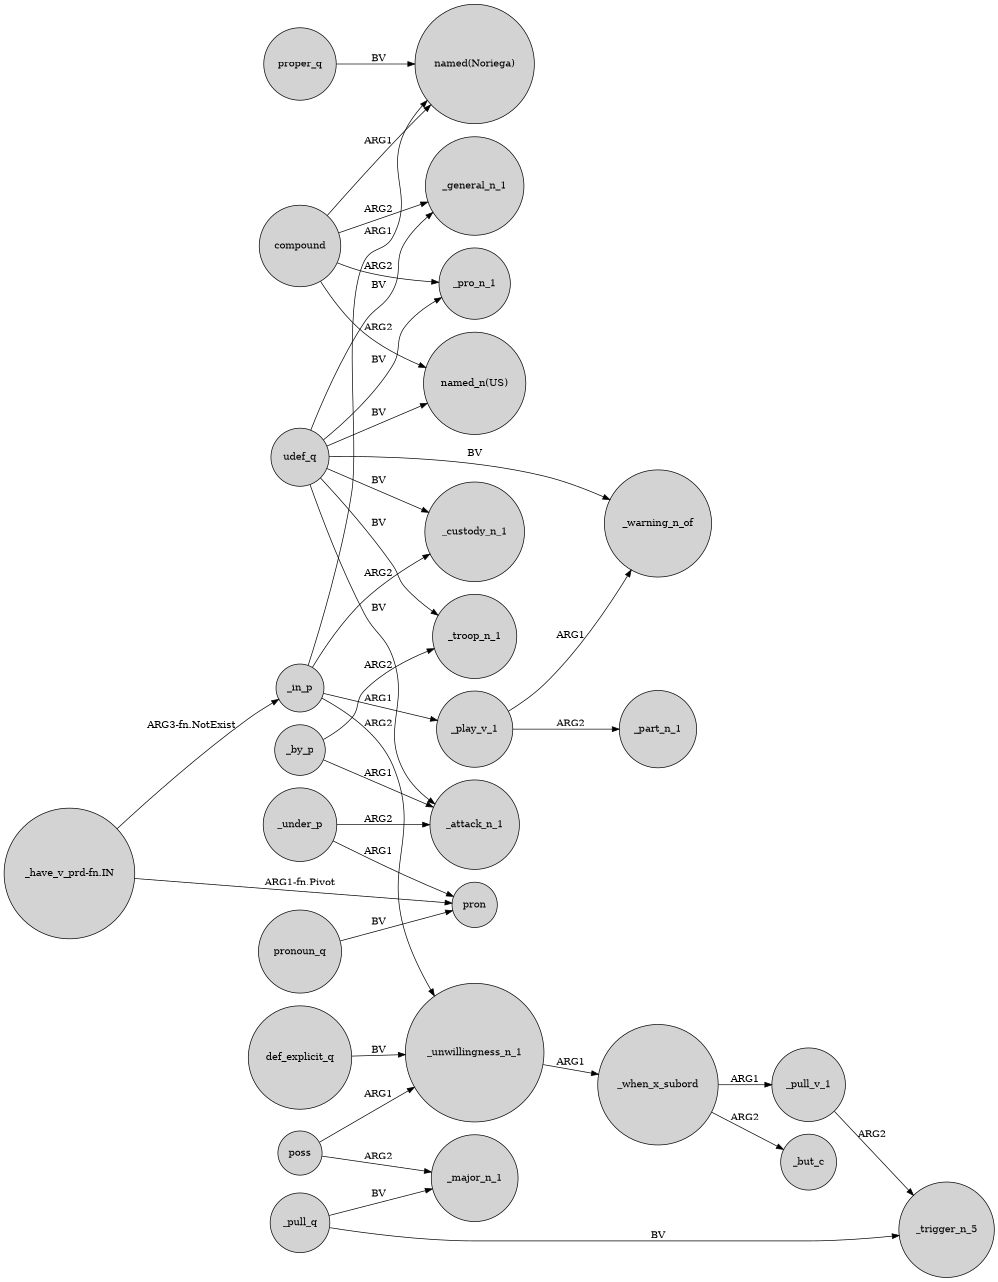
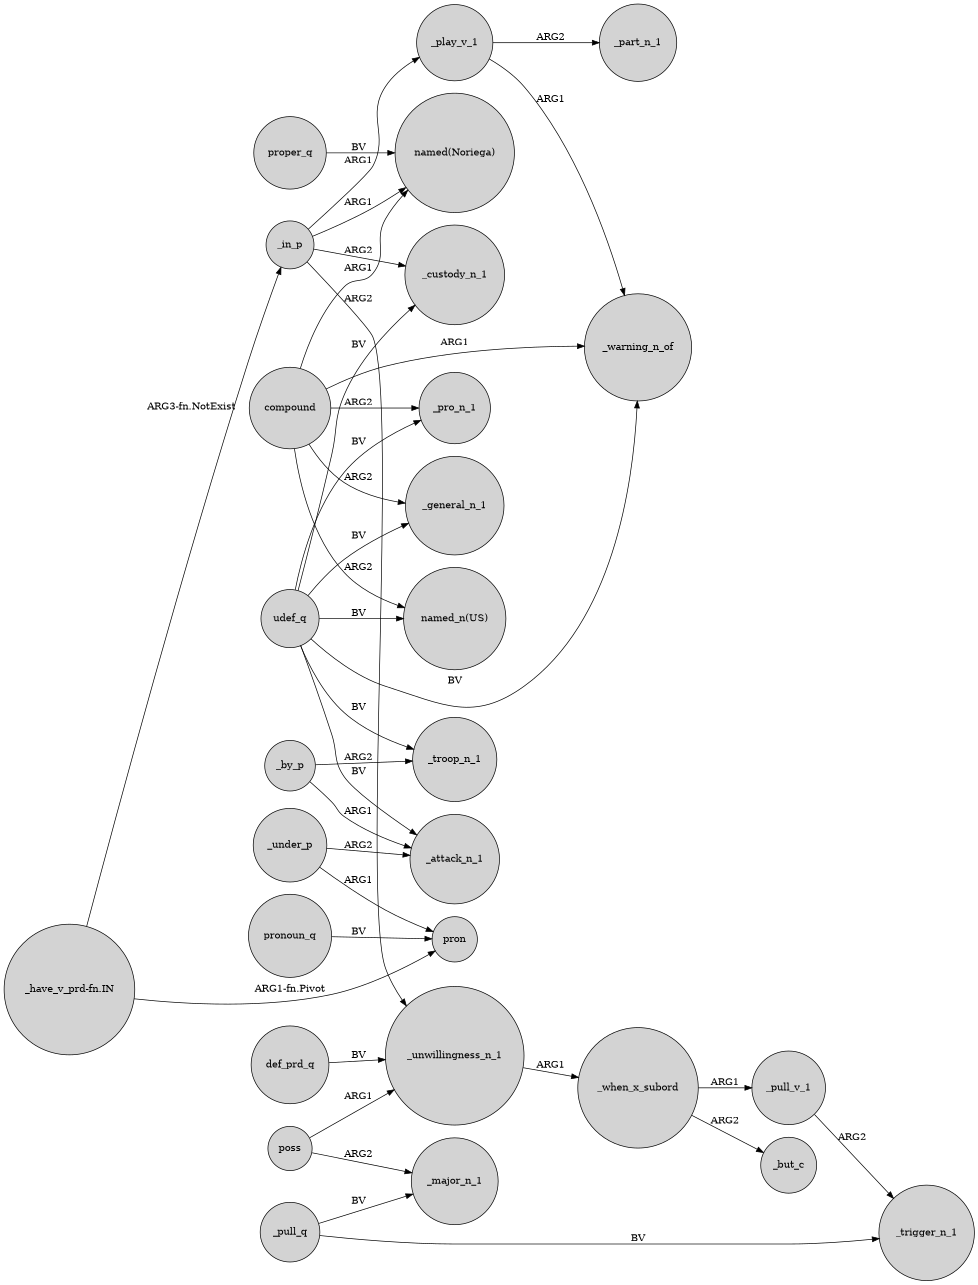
edge "compound" -> "_warning_n_of": added, label "ARG1"
node "def_explicit_q": label "def_explicit_q" -> "def_prd_q"
node "_trigger_n_5": label "_trigger_n_5" -> "_trigger_n_1"
